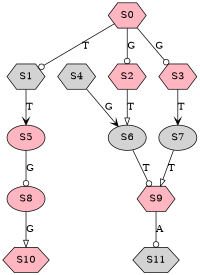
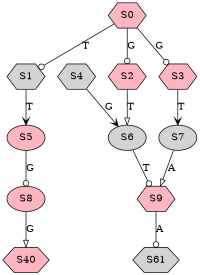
edge "S7" -> "S9": label "T" -> "A"
node "S10": label "S10" -> "S40"
node "S11": label "S11" -> "S61"
